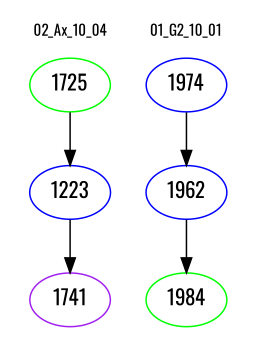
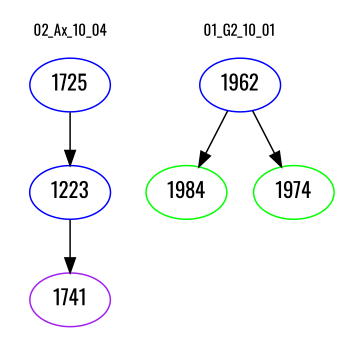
node "1725": color green -> blue
node "1974": color blue -> green
edge "1974" -> "1962": reversed
